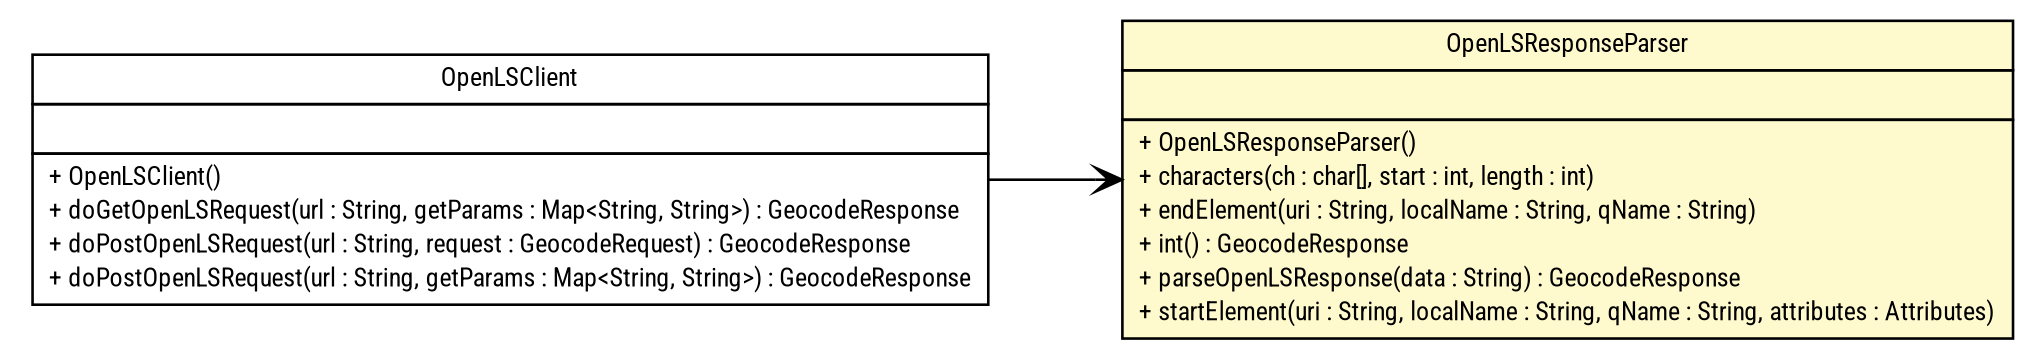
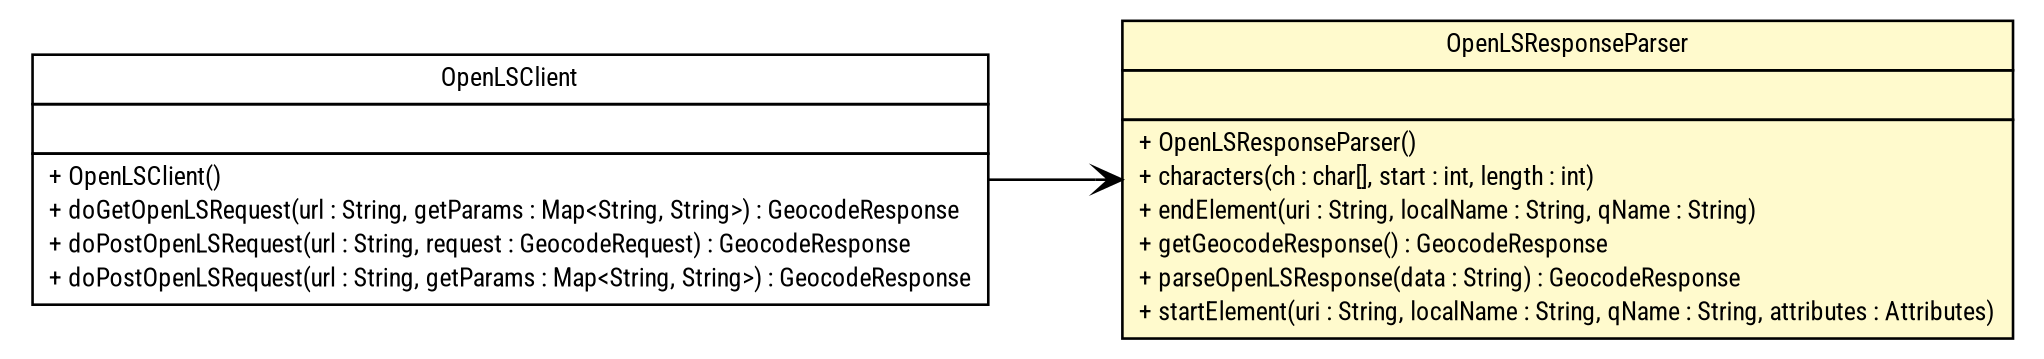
node "OpenLSResponseParser": text "+ int() : GeocodeResponse" -> "+ getGeocodeResponse() : GeocodeResponse"
